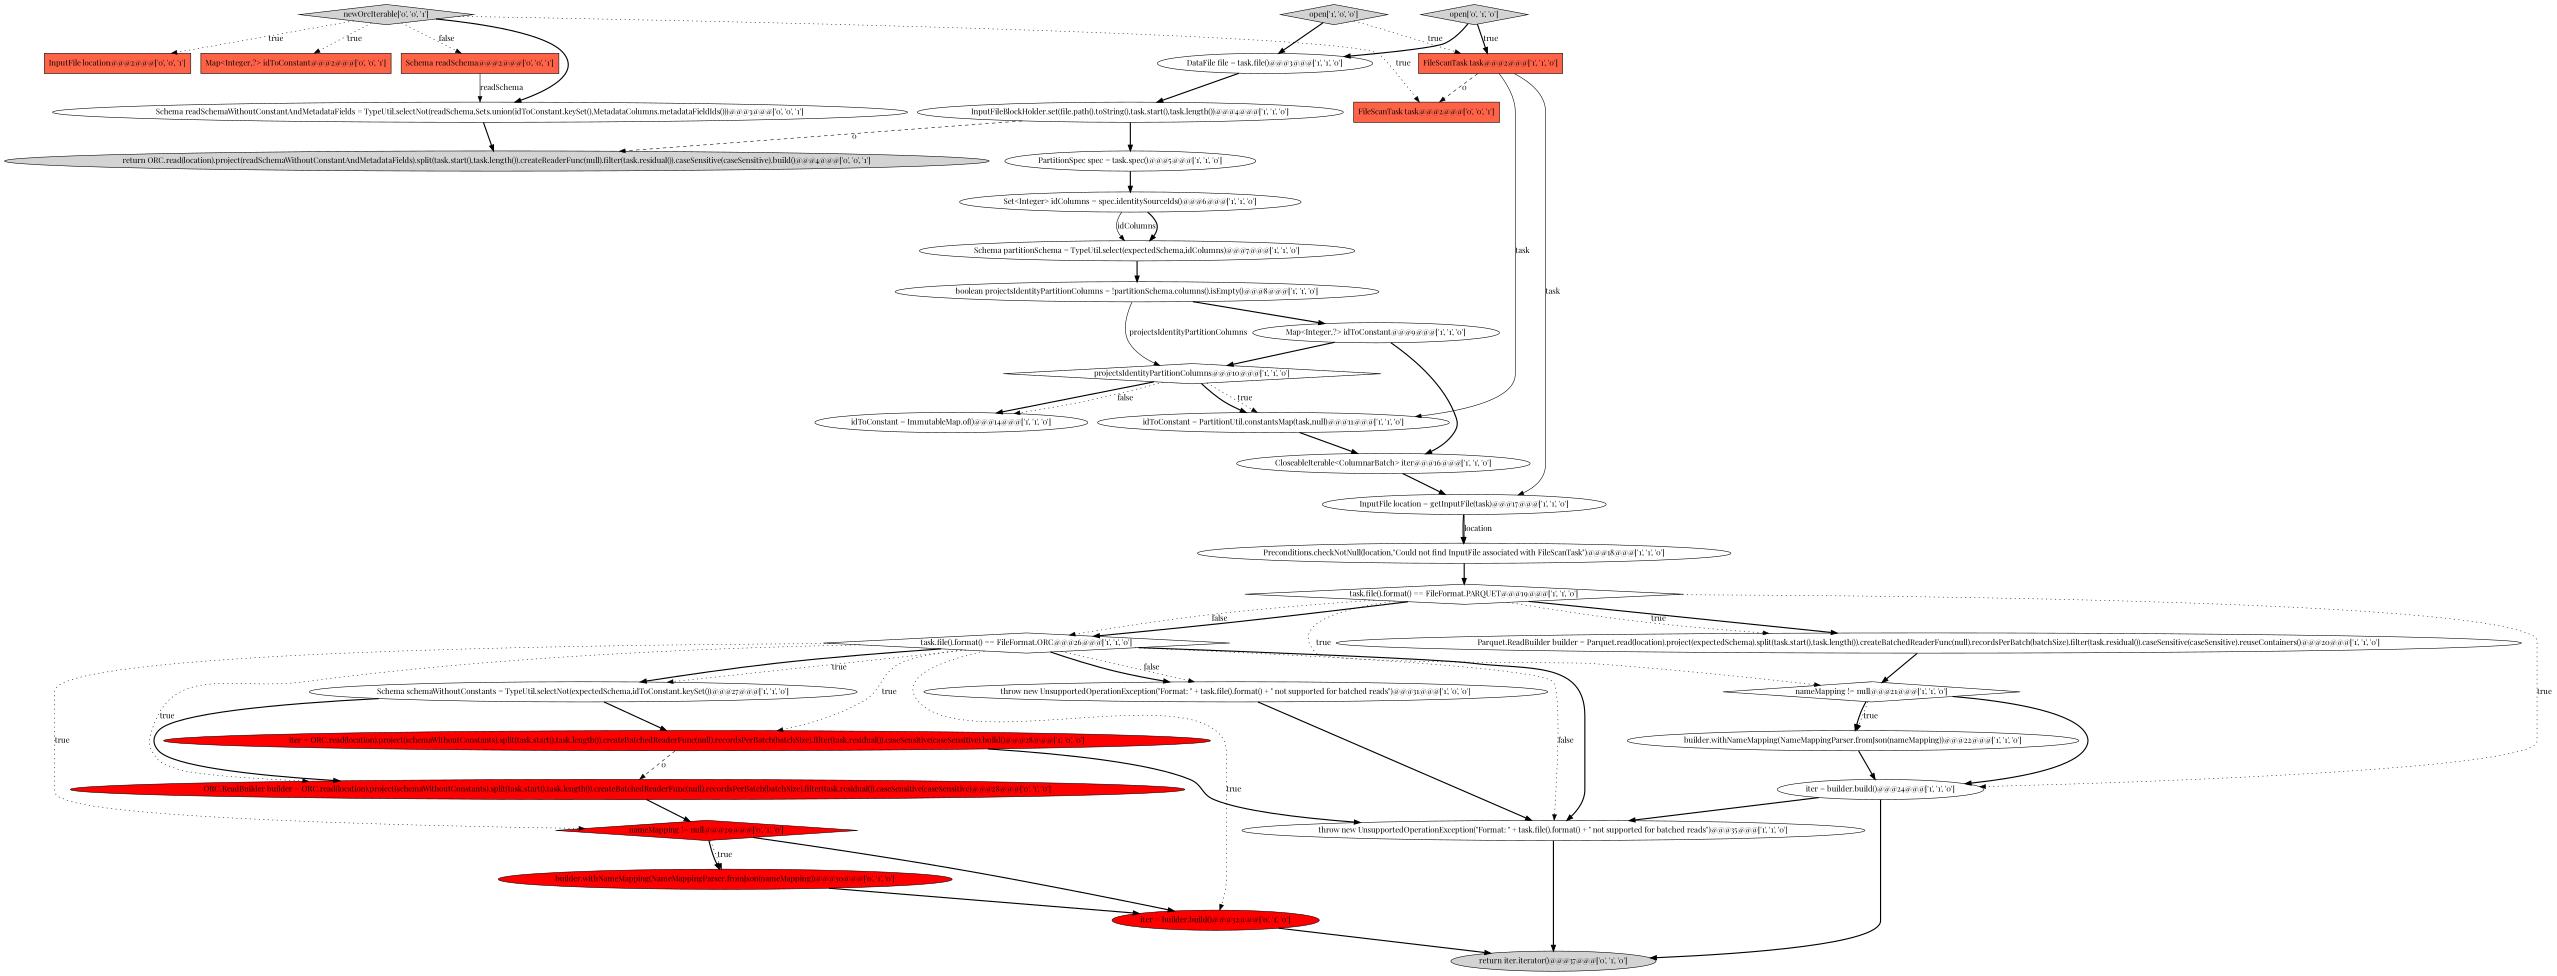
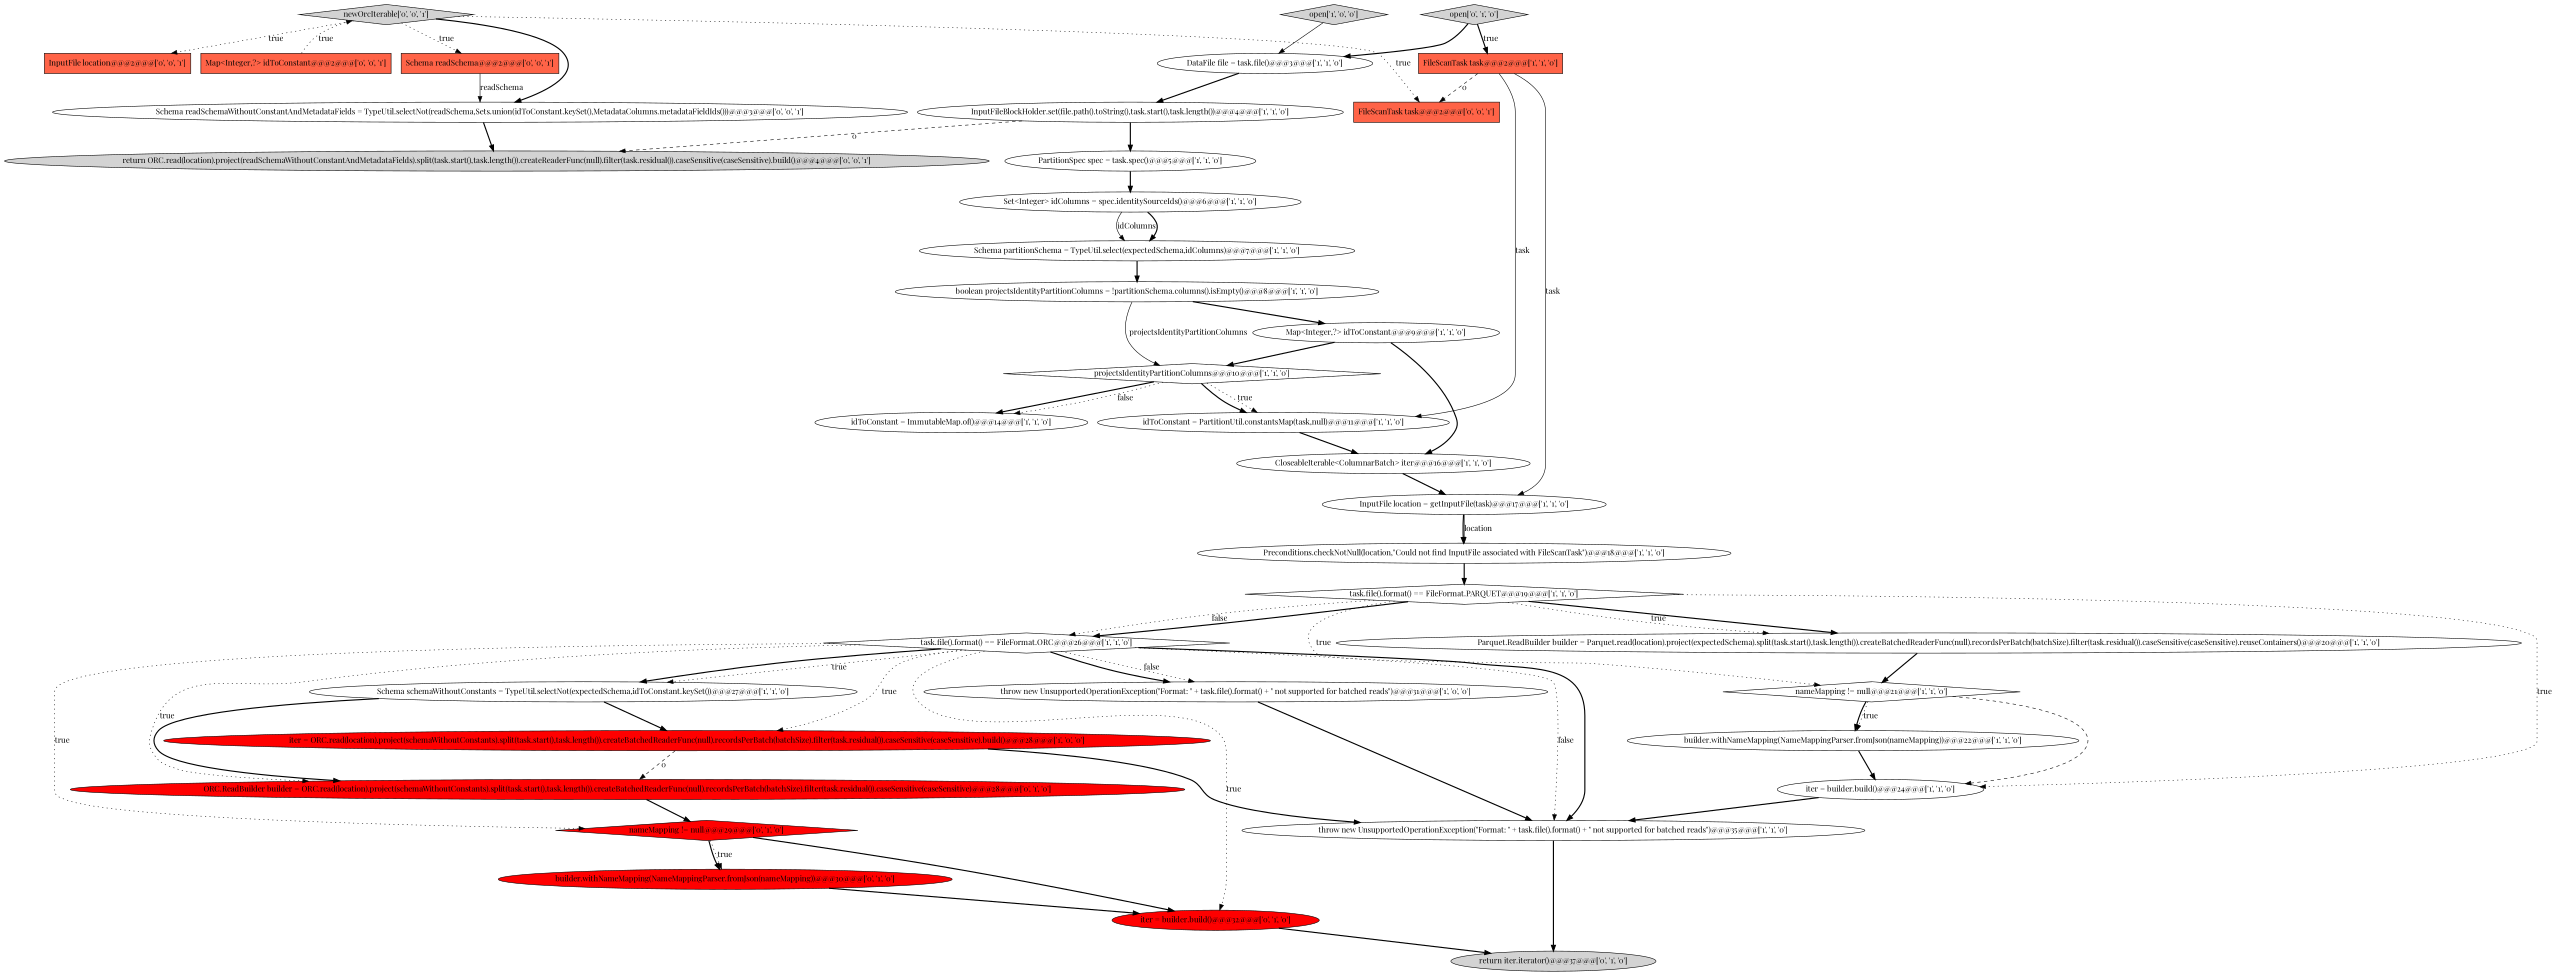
edge "open['1', '0', '0']" -> "DataFile file = task.file()@@@3@@@['1', '1', '0']": style bold -> solid
edge "open['1', '0', '0']" -> "FileScanTask task@@@2@@@['1', '1', '0']": removed, label "true"
edge "newOrcIterable['0', '0', '1']" -> "Map<Integer,?> idToConstant@@@2@@@['0', '0', '1']": reversed
edge "newOrcIterable['0', '0', '1']" -> "Schema readSchema@@@2@@@['0', '0', '1']": label "false" -> "true"
edge "nameMapping != null@@@21@@@['1', '1', '0']" -> "iter = builder.build()@@@24@@@['1', '1', '0']": style bold -> dashed
edge "iter = builder.build()@@@24@@@['1', '1', '0']" -> "return iter.iterator()@@@37@@@['0', '1', '0']": removed
